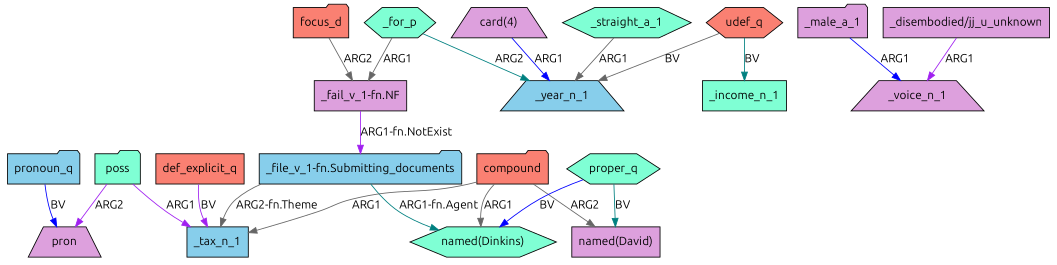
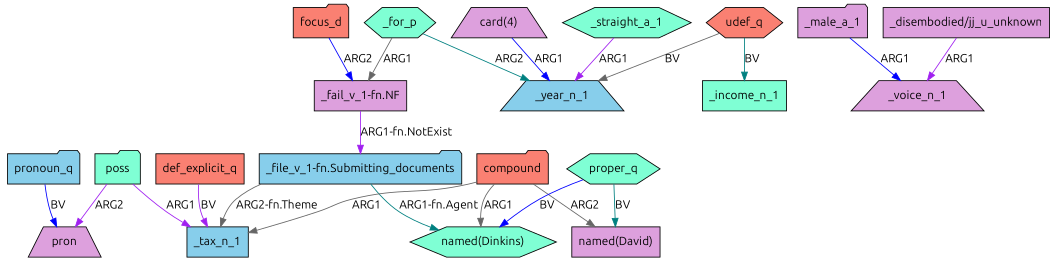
edge "focus_d" -> "_fail_v_1-fn.NF": color gray40 -> blue
edge "_straight_a_1" -> "_year_n_1": color gray40 -> purple
